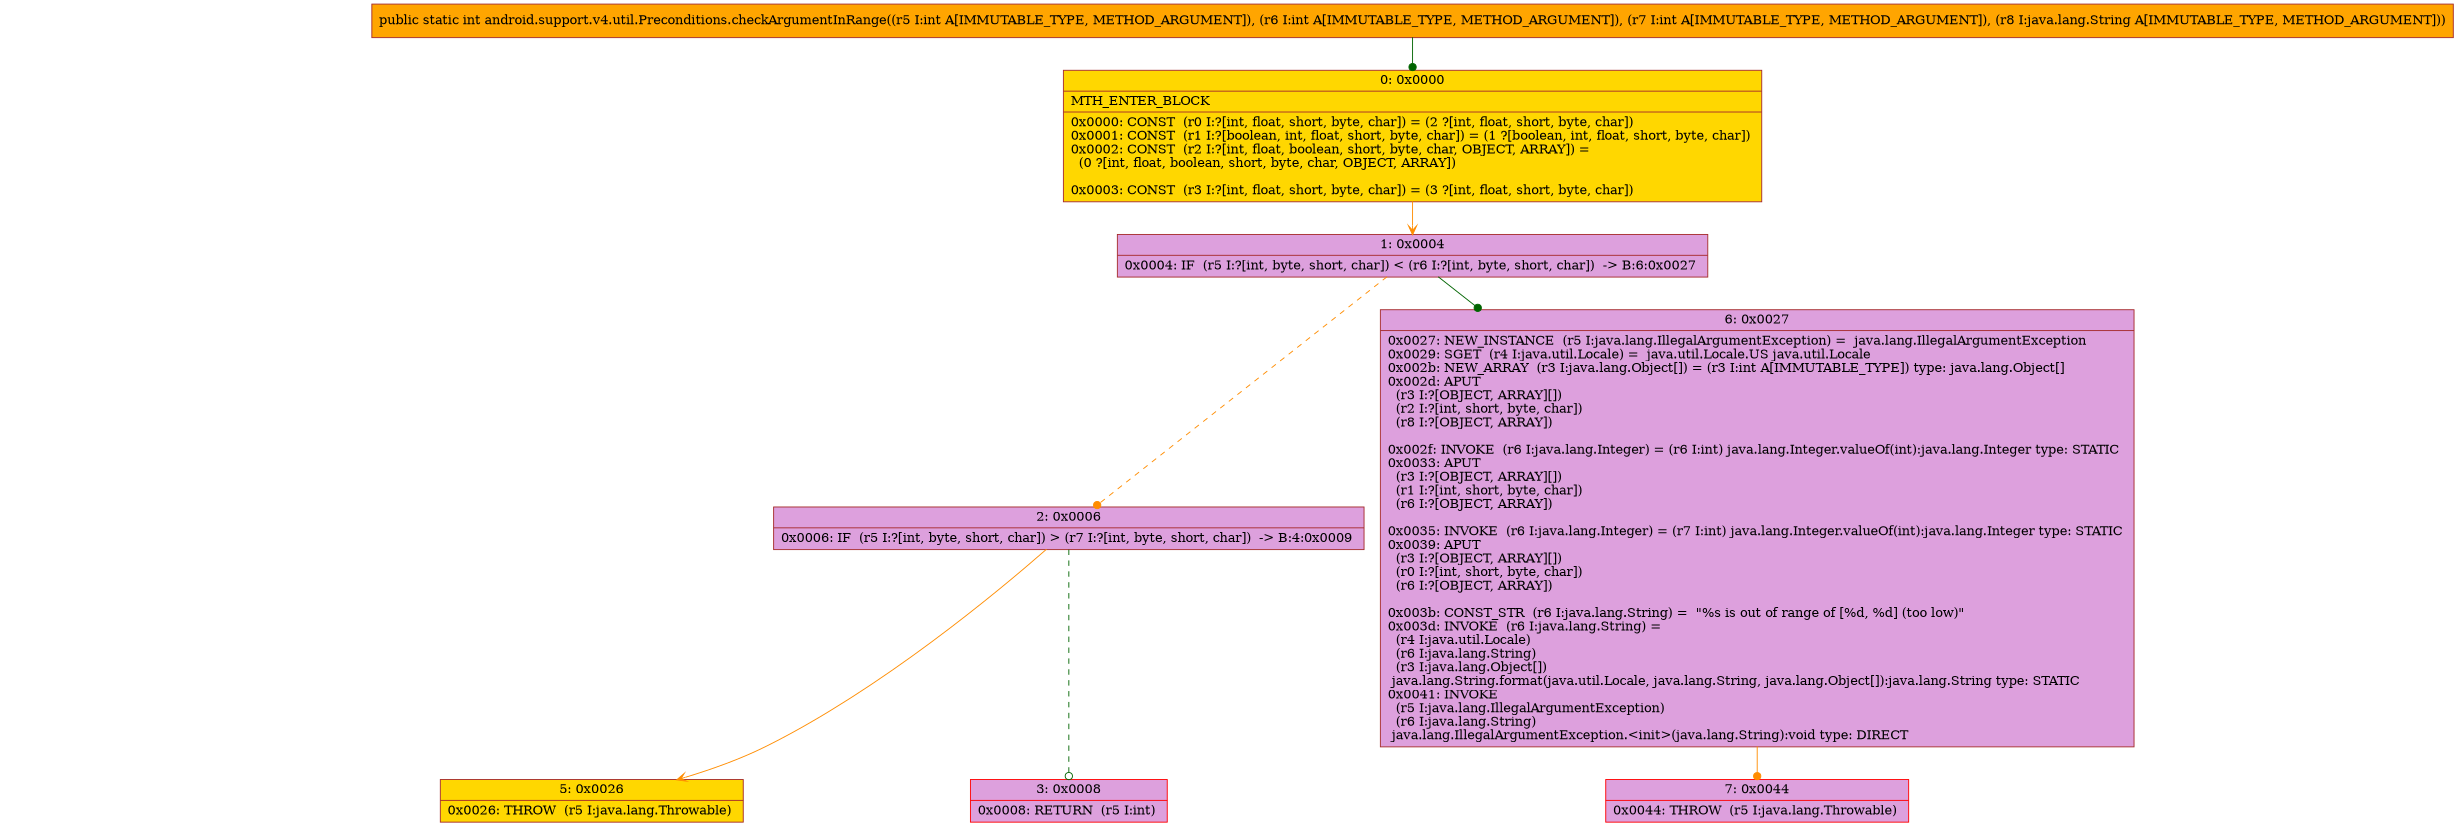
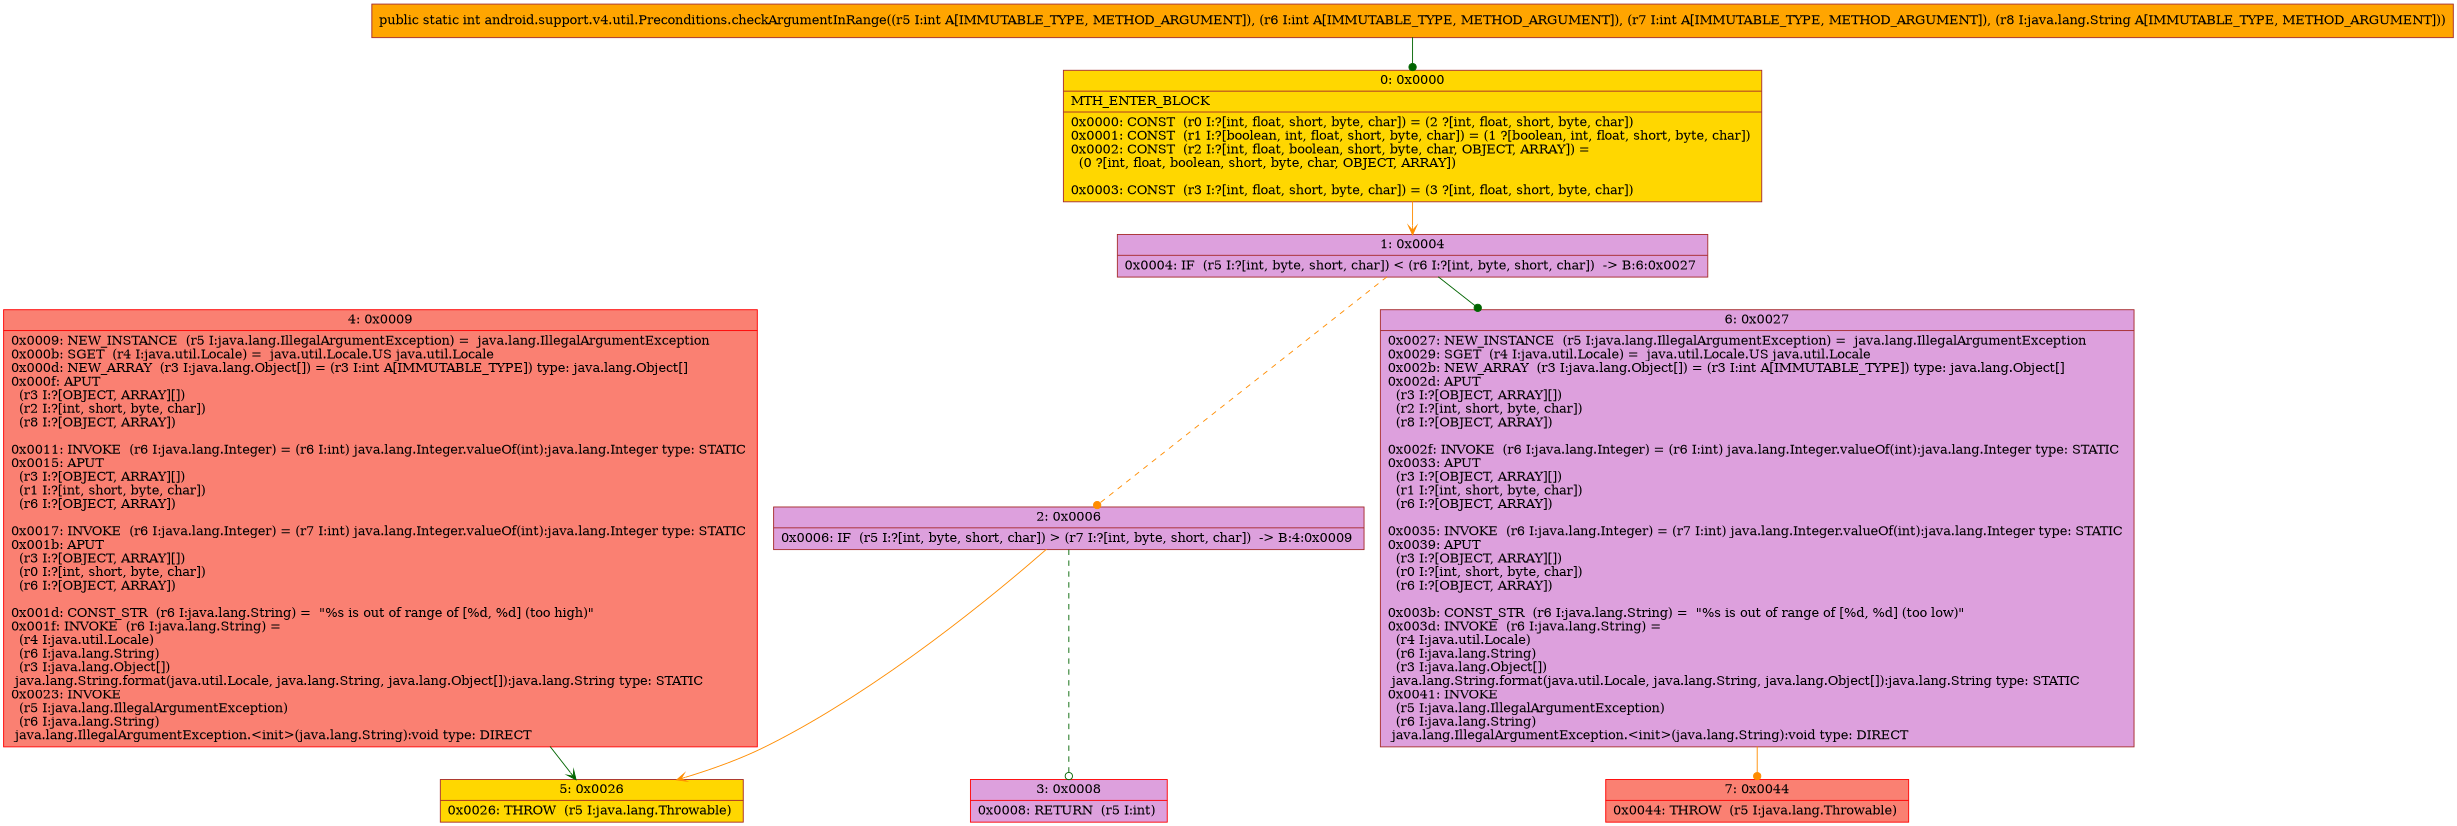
node "4: 0x0009": added
node "7: 0x0044": fillcolor plum -> salmon
